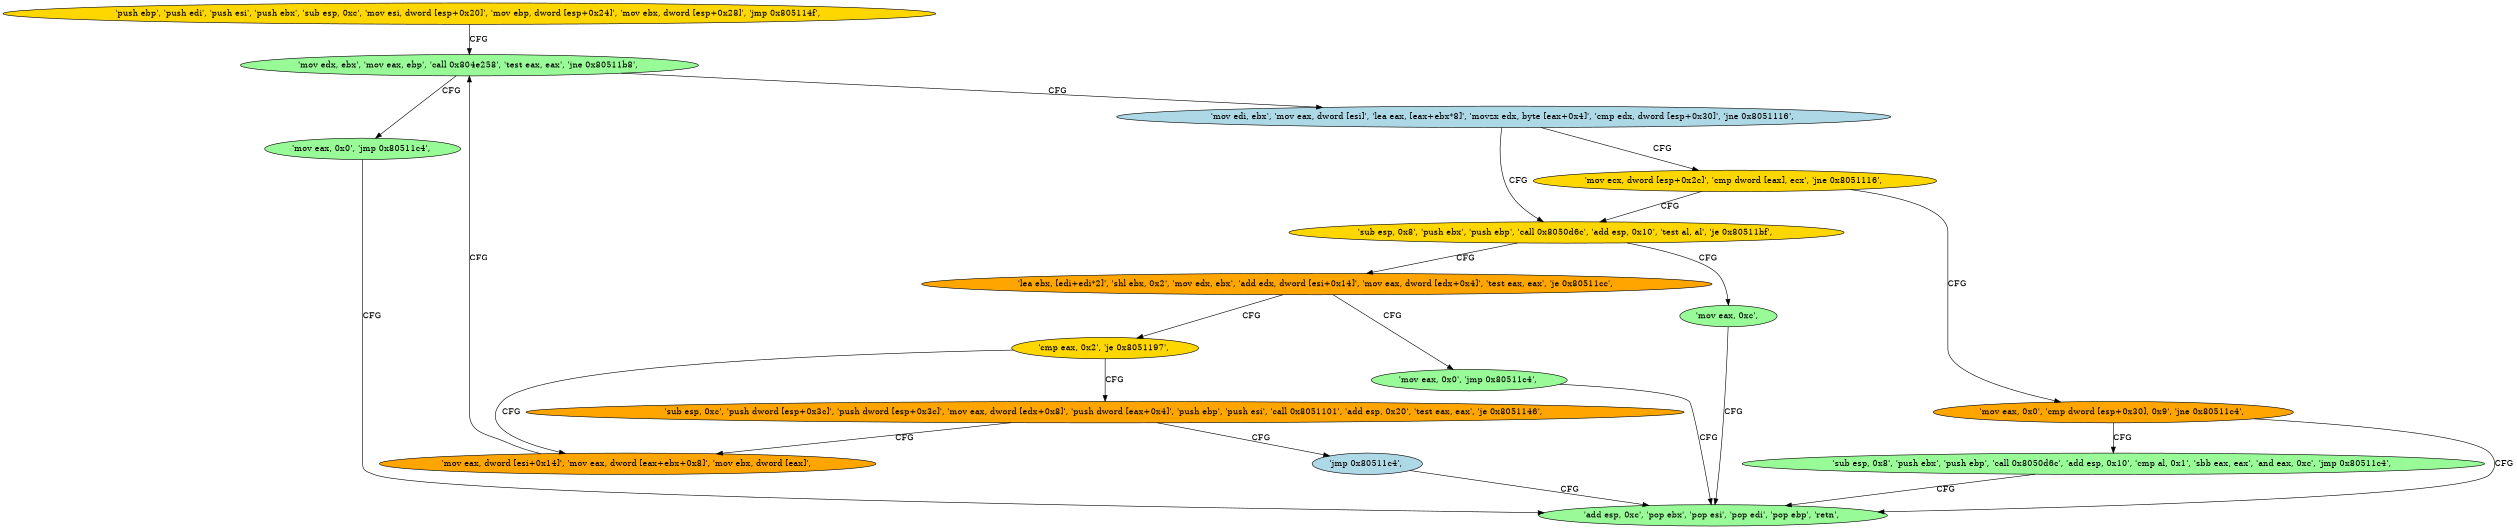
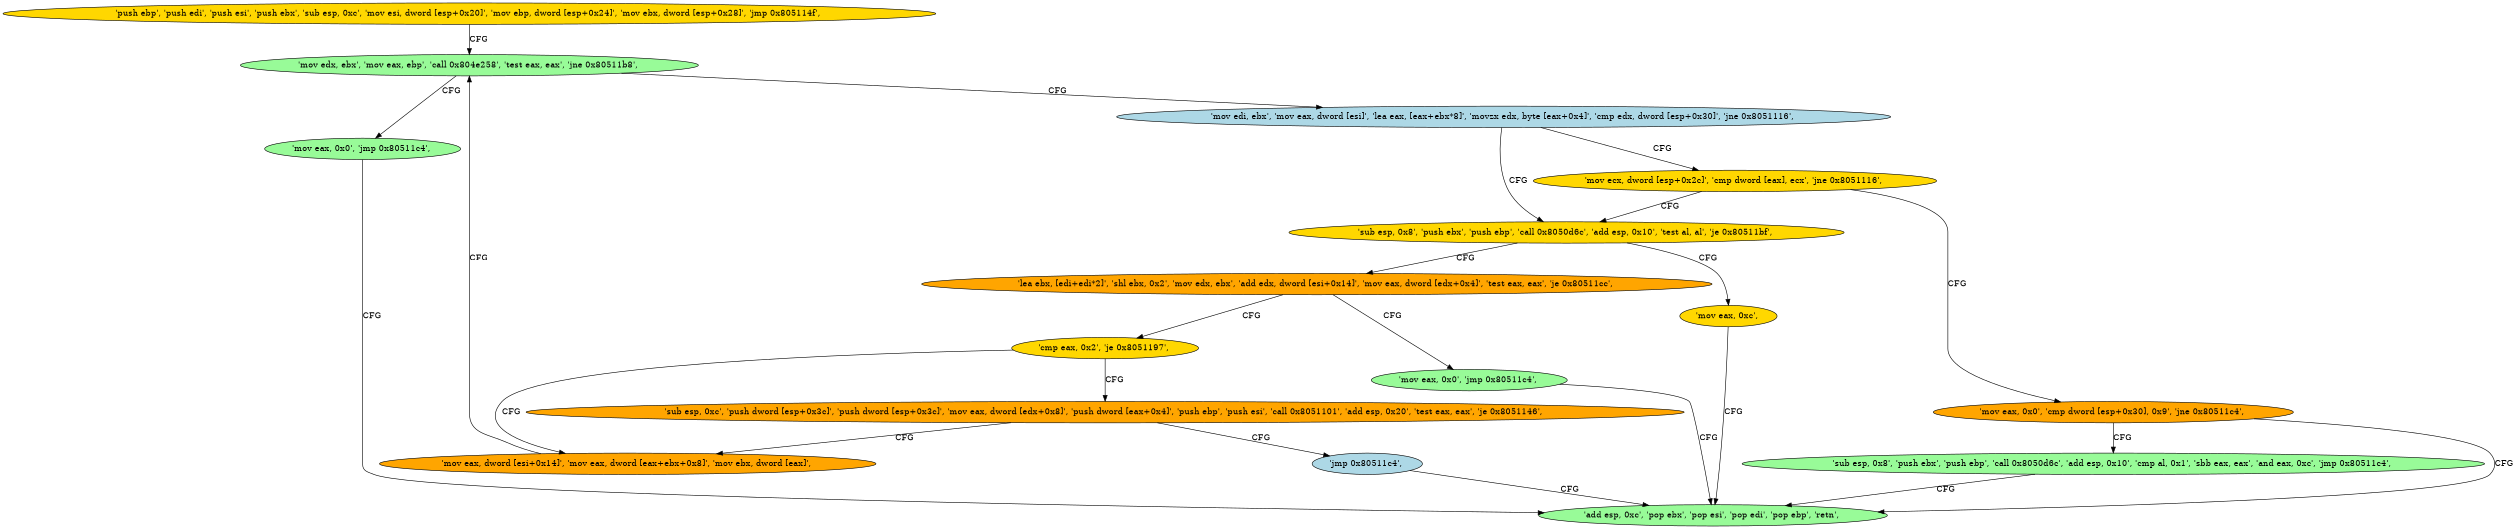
node "'mov eax, 0xc',": fillcolor palegreen -> gold
